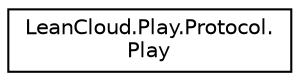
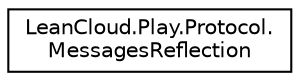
node "LeanCloud.Play.Protocol. Play": label "LeanCloud.Play.Protocol. Play" -> "LeanCloud.Play.Protocol. MessagesReflection"
